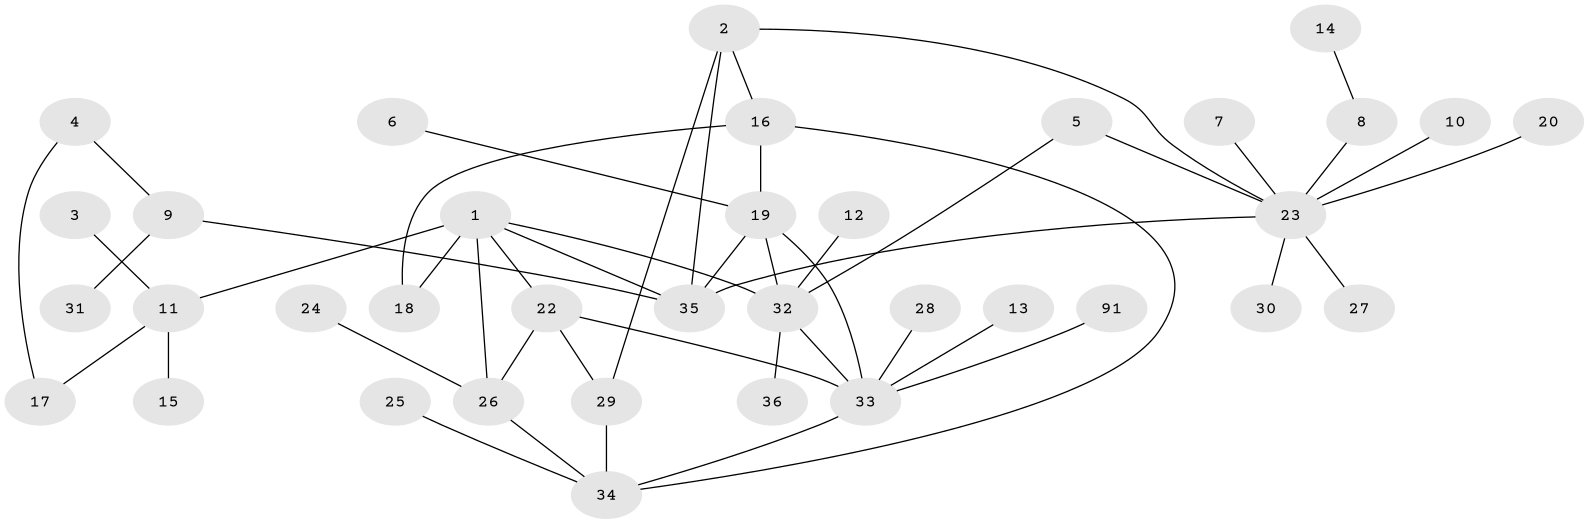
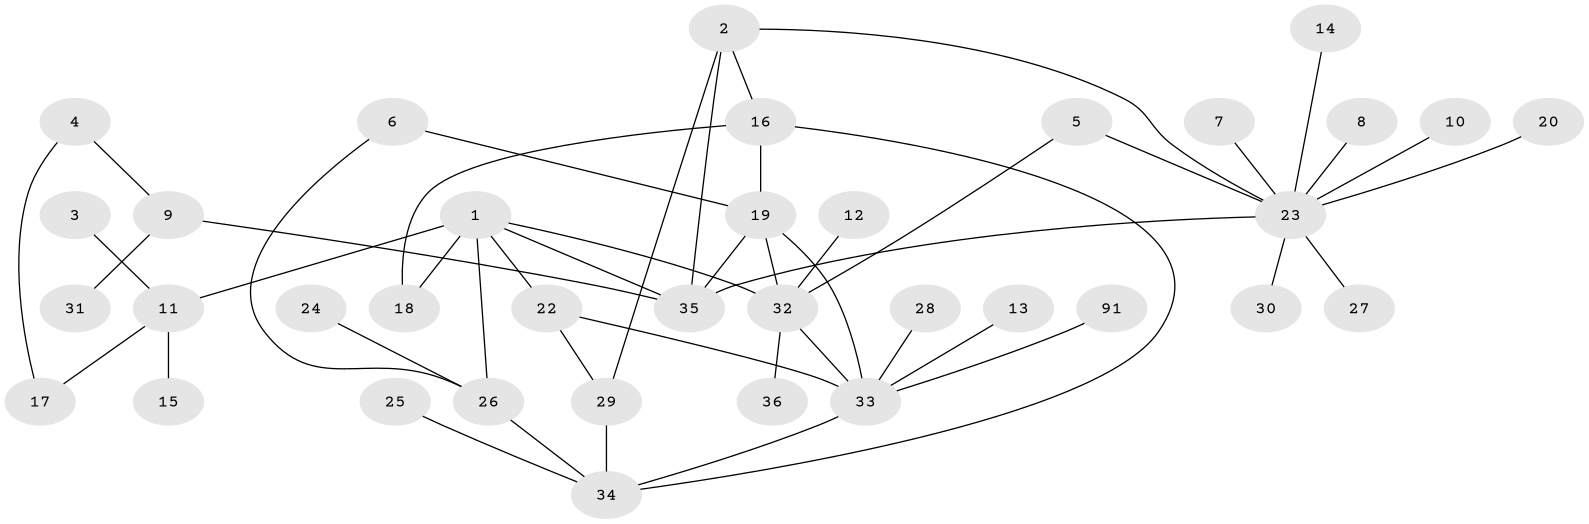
edge "14" -- "8": now "14" -- "23"
edge "22" -- "26": now "6" -- "26"
